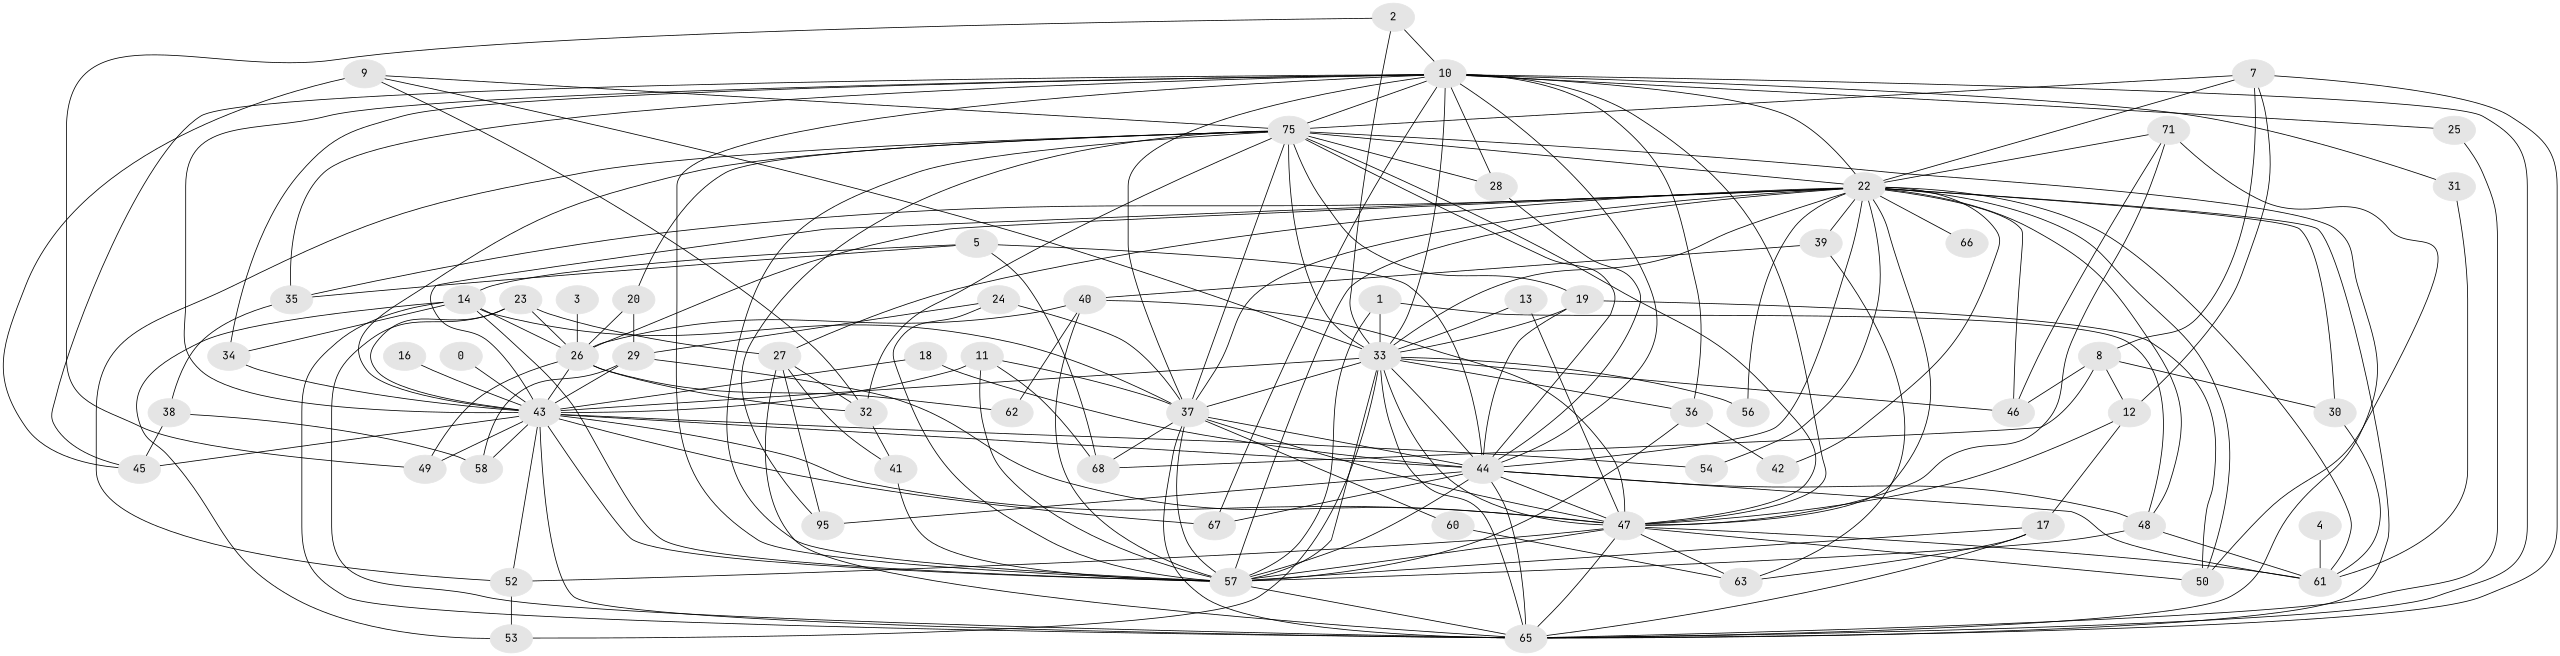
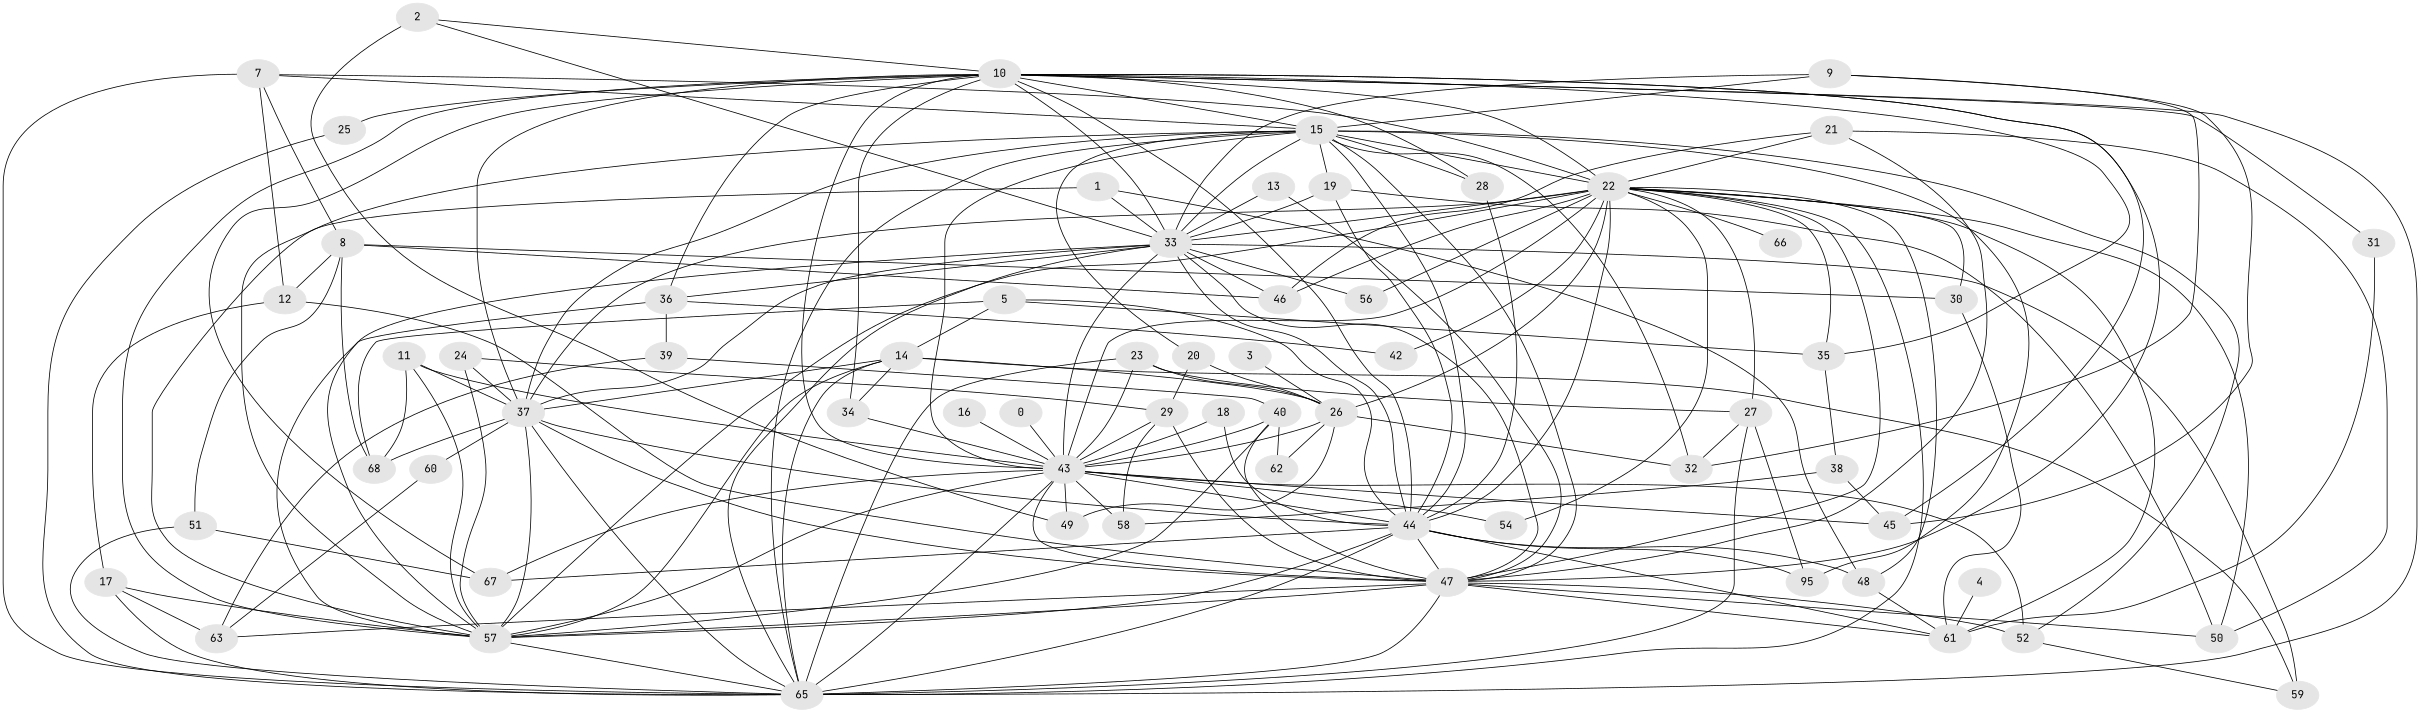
node "75": label "75" -> "15"
node "71": label "71" -> "21"
edge "22" -- "39": now "36" -- "39"
edge "40" -- "26": now "40" -- "43"
node "41": removed
node "51": added
edge "48" -- "57": removed
node "53": label "53" -> "59"
